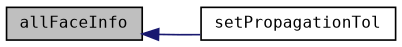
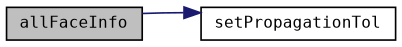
edge "setPropagationTol" -> "allFaceInfo": reversed
